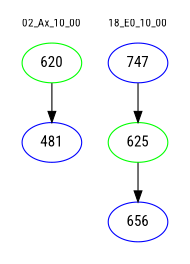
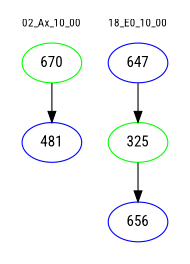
node "620": label "620" -> "670"
node "747": label "747" -> "647"
node "625": label "625" -> "325"
